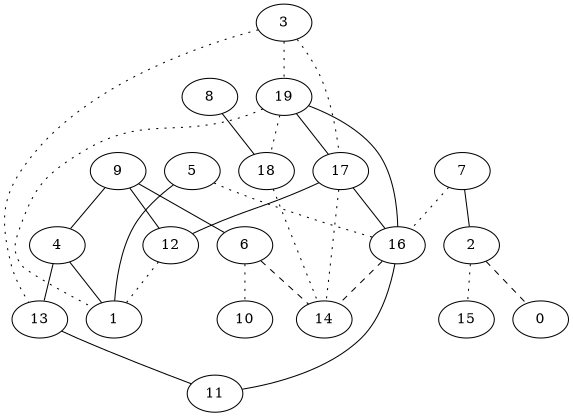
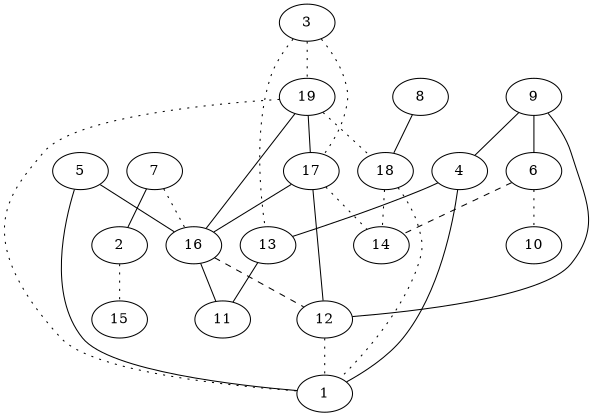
edge "5" -- "16": style dotted -> solid
edge "16" -- "14": now "16" -- "12"
edge "18" -- "1": added
node "0": removed
